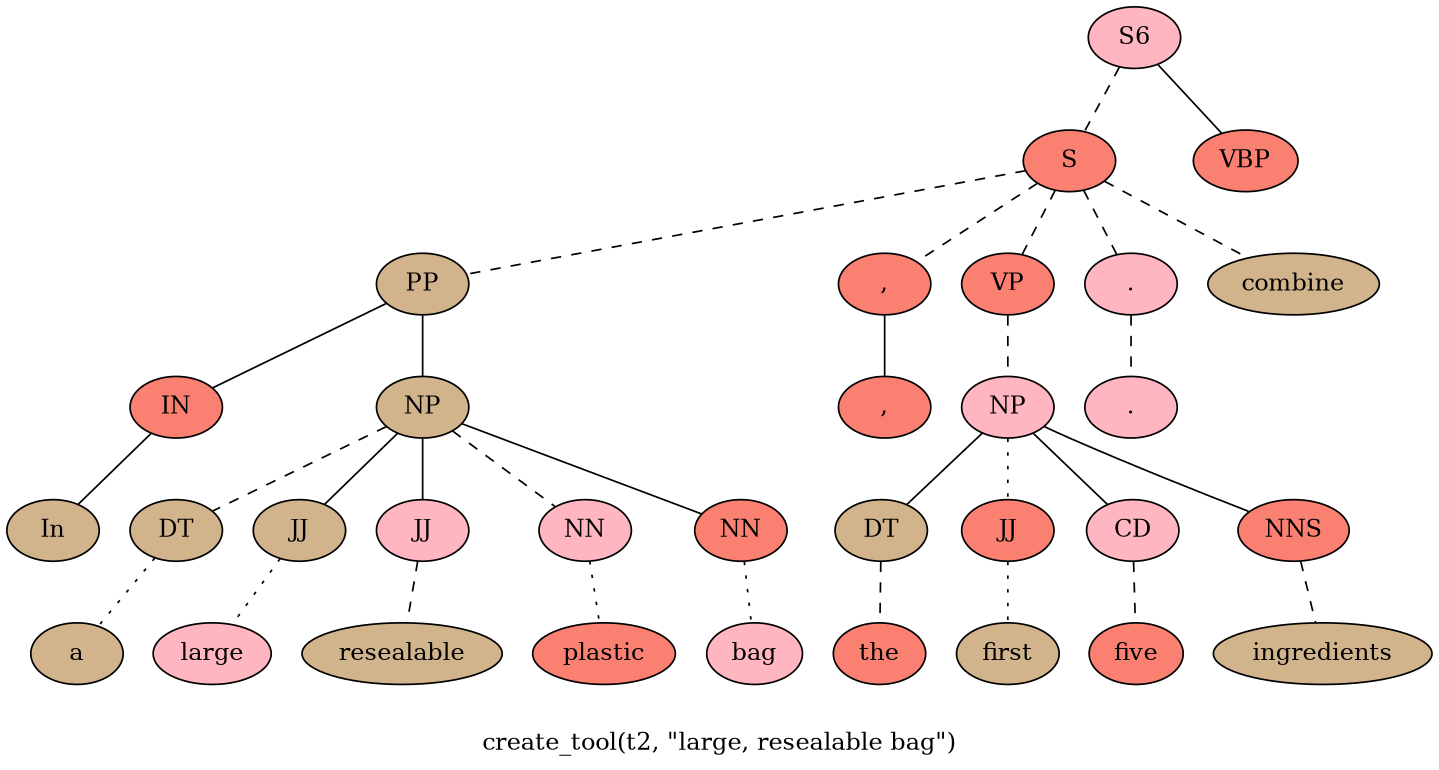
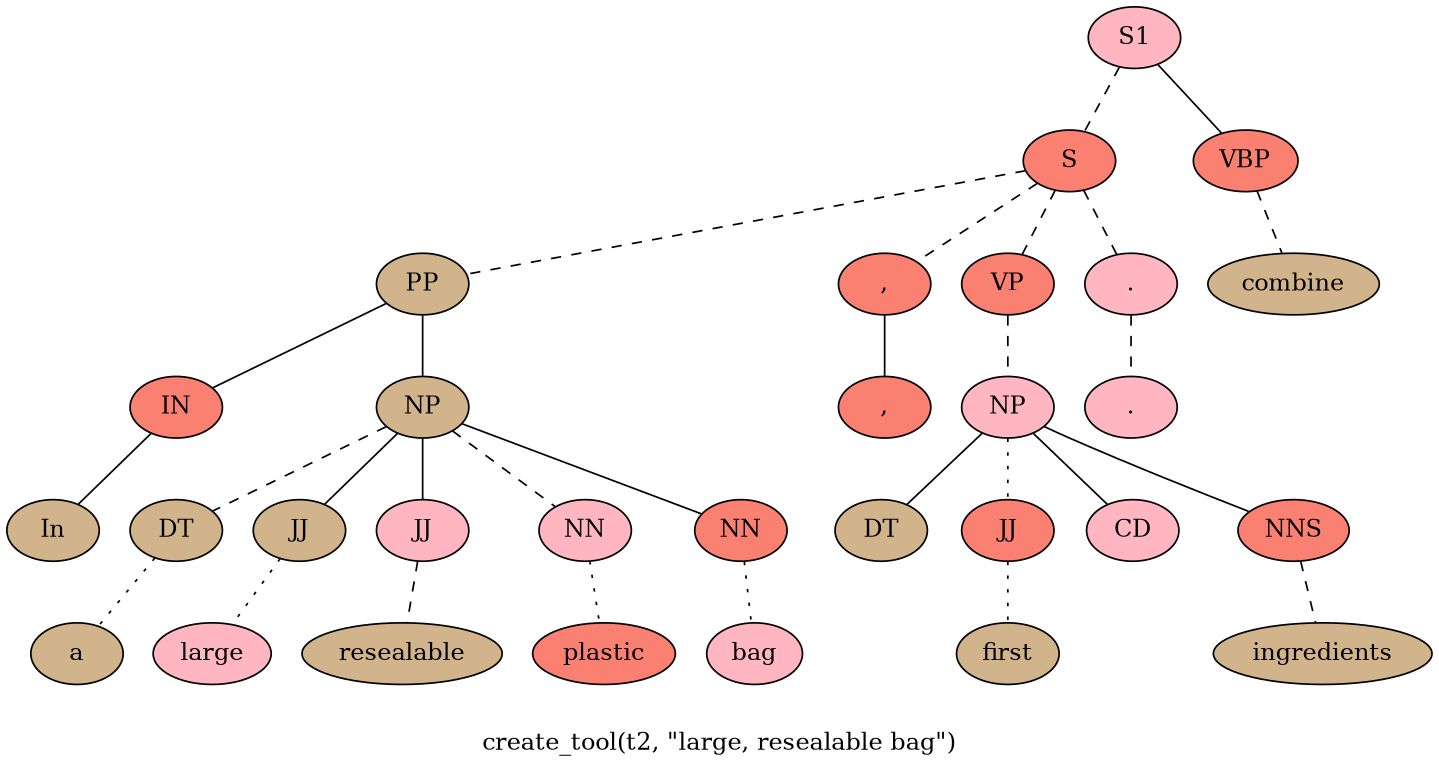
node "S6": label "S6" -> "S1"
edge "S" -- "combine": now "VBP" -- "combine"
node "the": removed
node "five": removed
